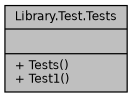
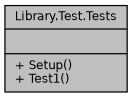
node "Library.Test.Tests": text "+ Tests()" -> "+ Setup()"
